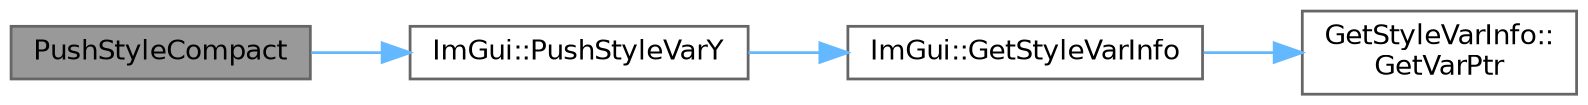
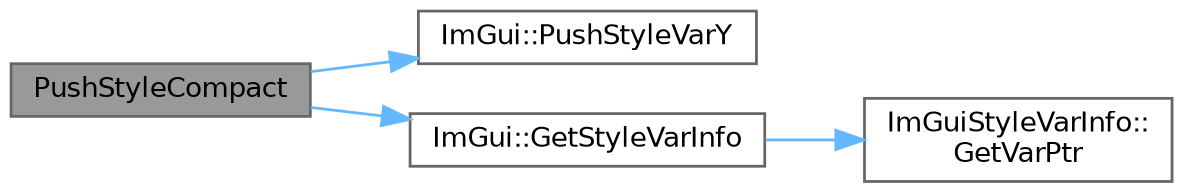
edge "ImGui::PushStyleVarY" -> "ImGui::GetStyleVarInfo": now "PushStyleCompact" -> "ImGui::GetStyleVarInfo"
node "GetStyleVarInfo:: GetVarPtr": label "GetStyleVarInfo:: GetVarPtr" -> "ImGuiStyleVarInfo:: GetVarPtr"
